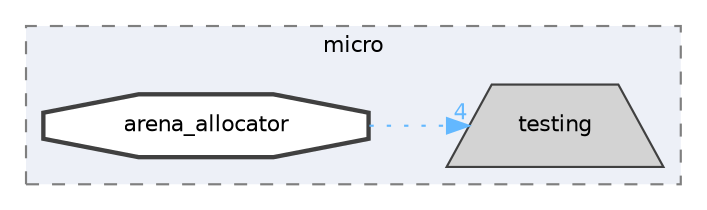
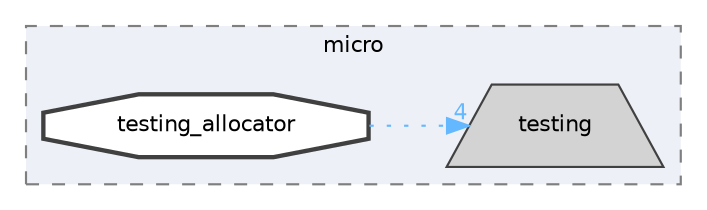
node "arena_allocator": label "arena_allocator" -> "testing_allocator"
